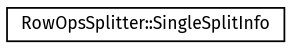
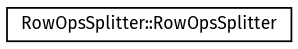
node "RowOpsSplitter::SingleSplitInfo": label "RowOpsSplitter::SingleSplitInfo" -> "RowOpsSplitter::RowOpsSplitter"
